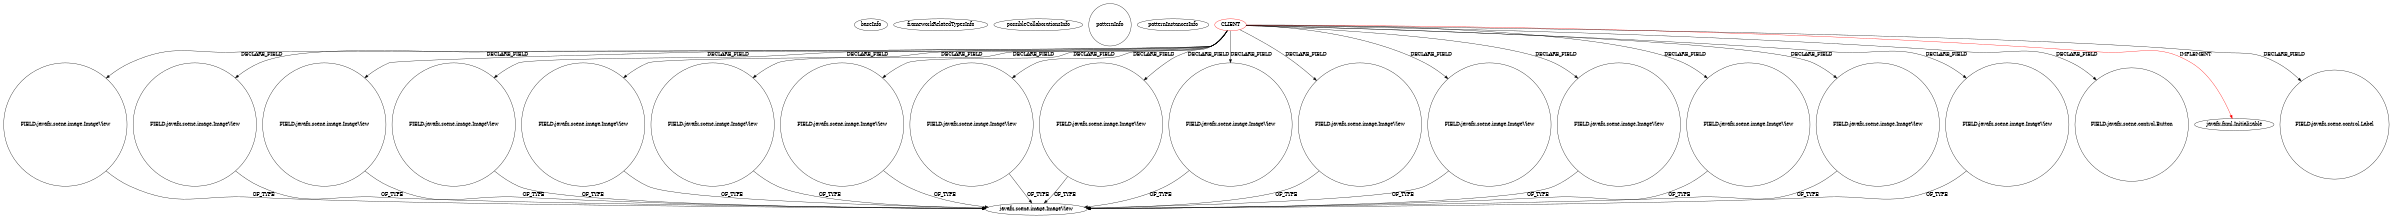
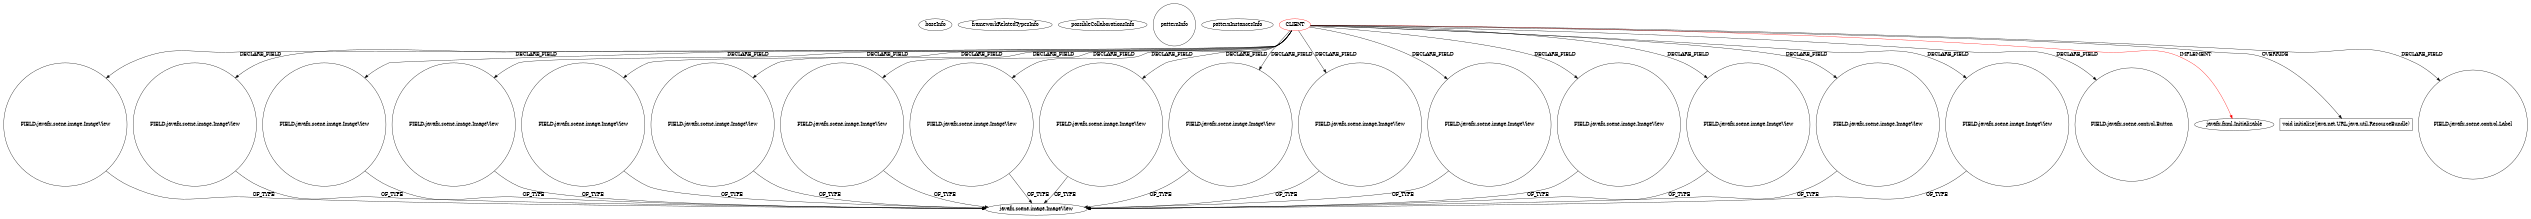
node "void initialize(java.net.URL,java.util.ResourceBundle)": added
